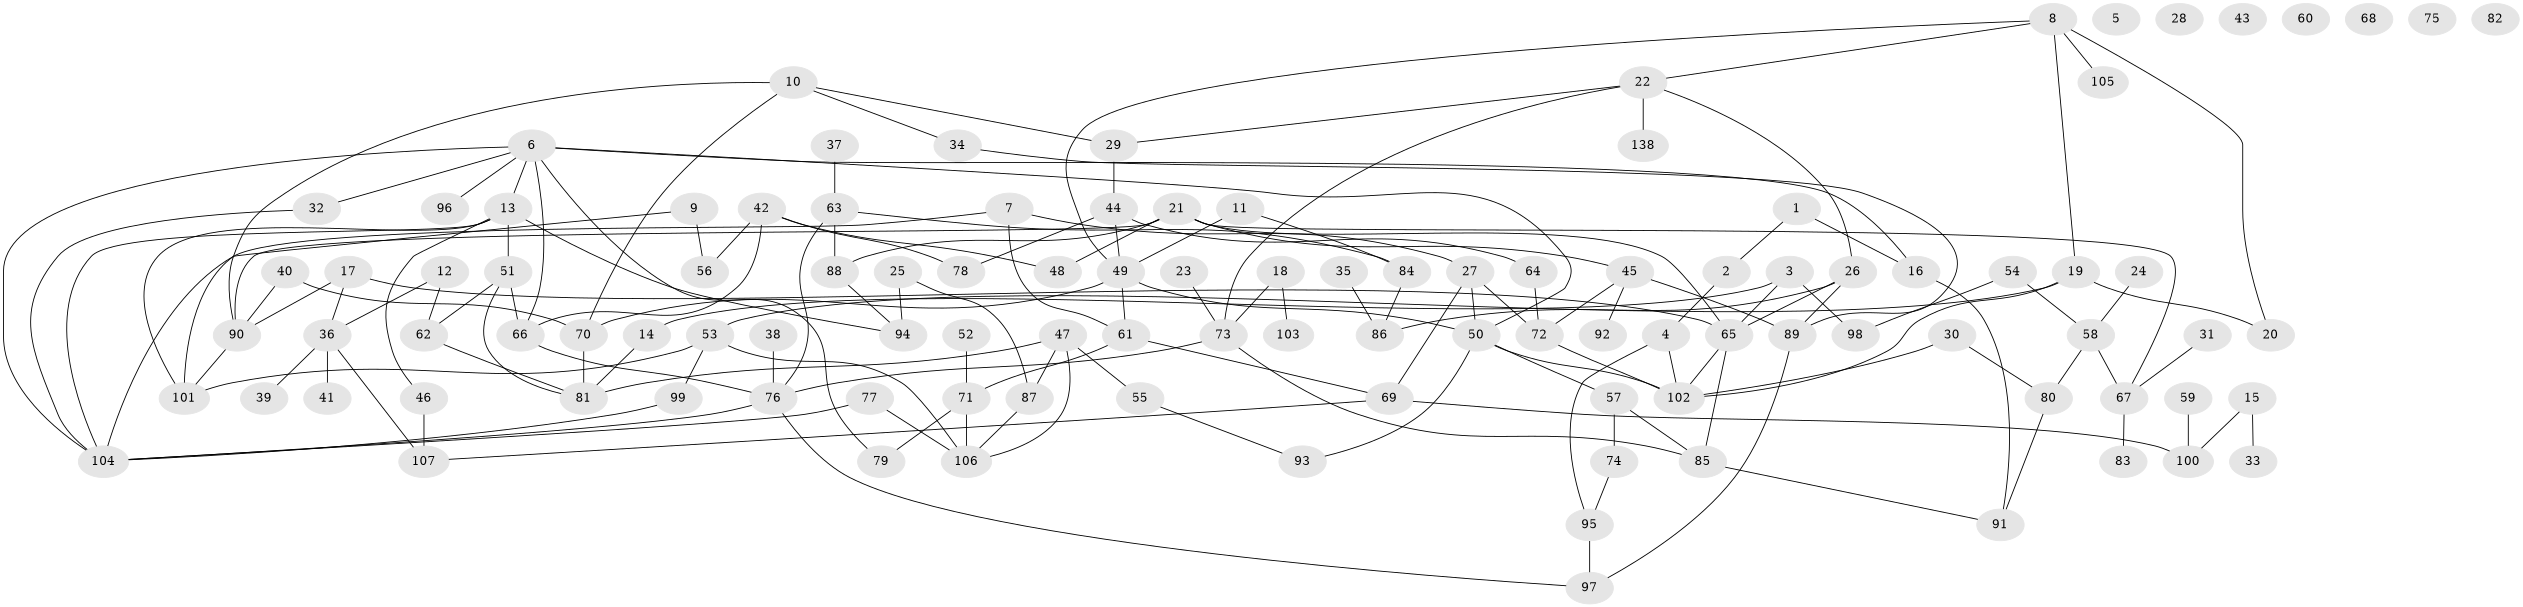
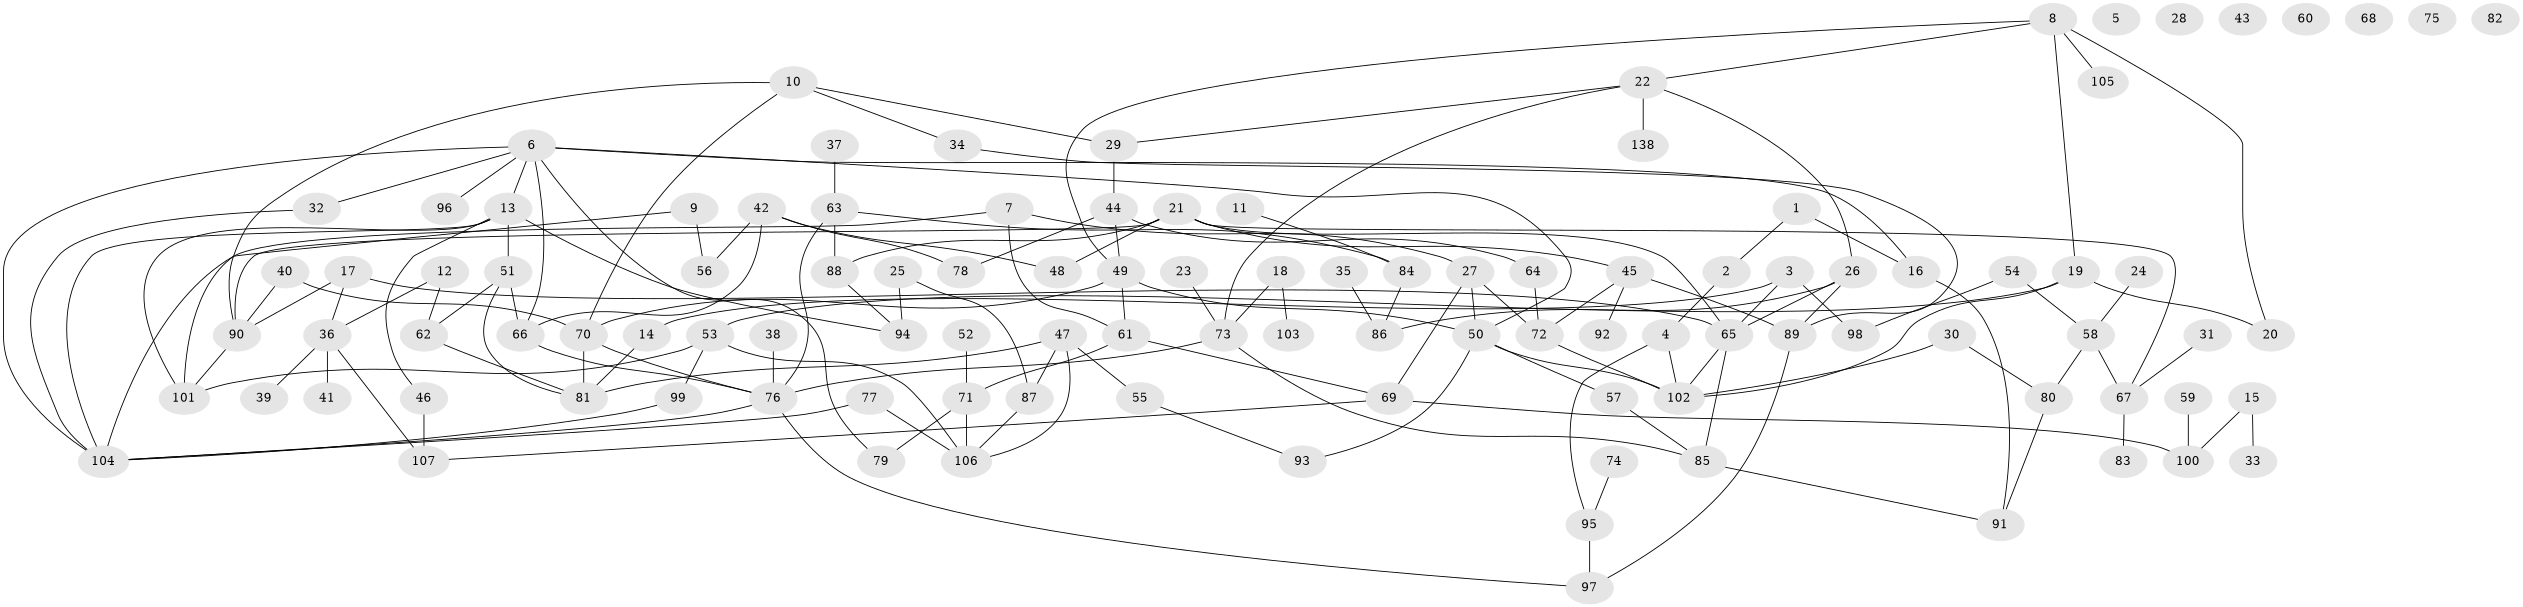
edge "11" -- "49": removed
edge "70" -- "76": added
edge "57" -- "74": removed
